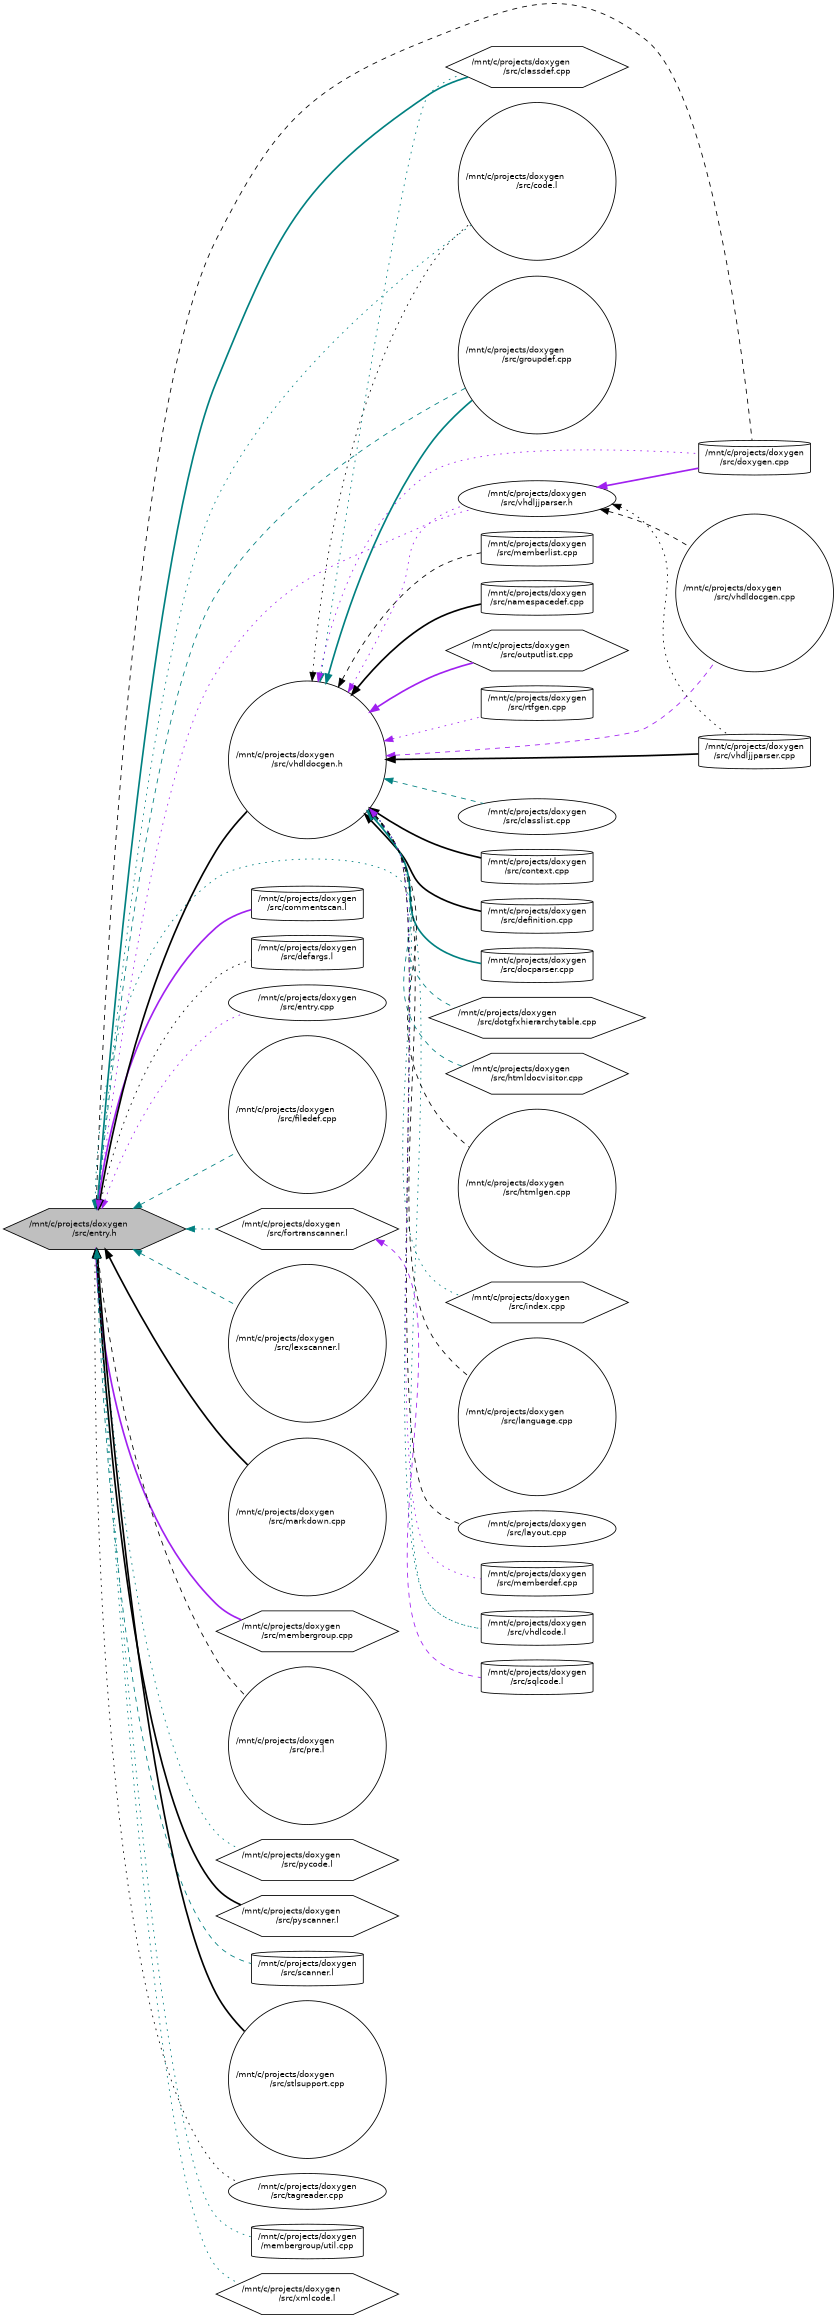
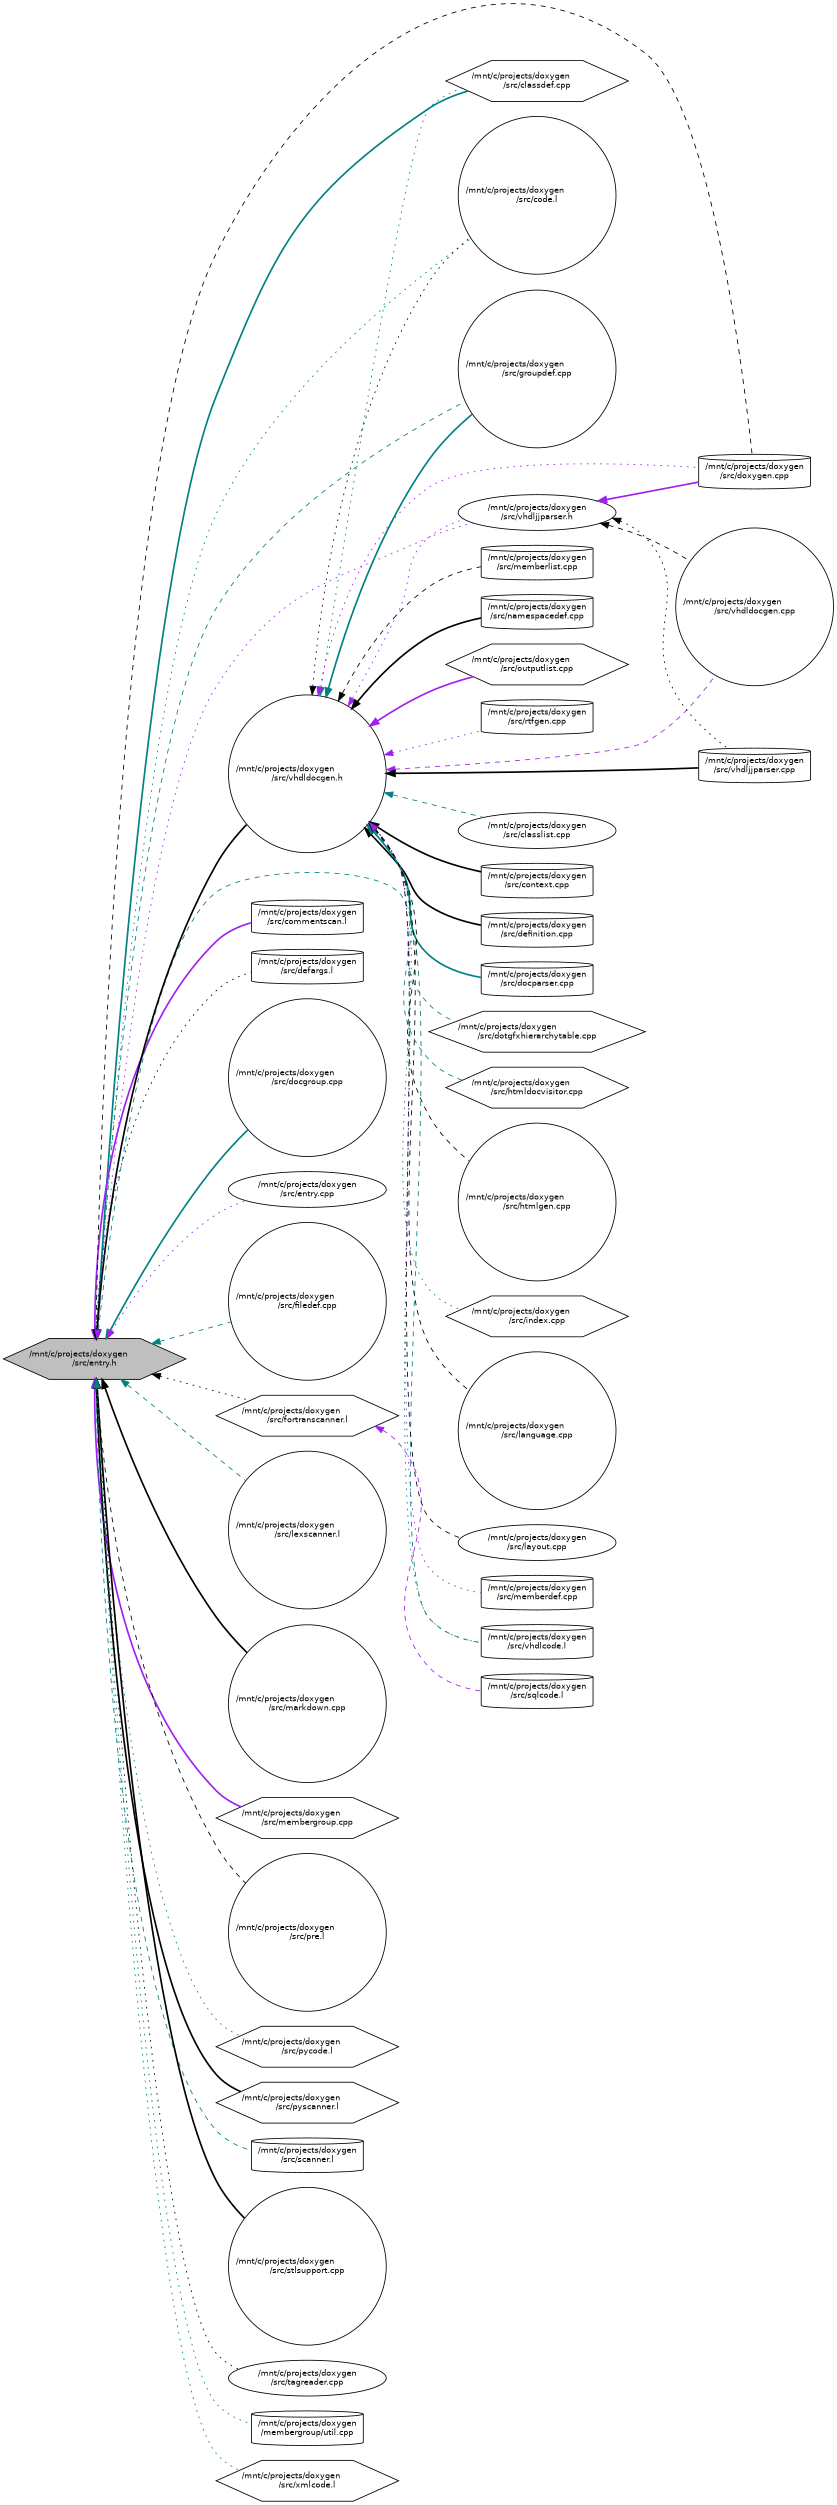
edge "/mnt/c/projects/doxygen /src/vhdlcode.l" -> "/mnt/c/projects/doxygen /src/entry.h": style dotted -> dashed
node "/mnt/c/projects/doxygen /src/docgroup.cpp": added
edge "/mnt/c/projects/doxygen /src/fortranscanner.l" -> "/mnt/c/projects/doxygen /src/entry.h": color teal -> black
